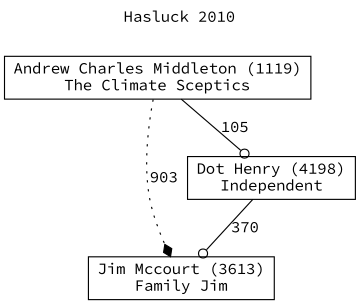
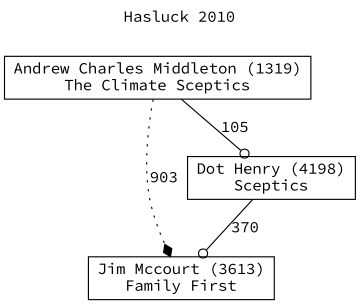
node "Andrew Charles Middleton (1119) The Climate Sceptics": label "Andrew Charles Middleton (1119) The Climate Sceptics" -> "Andrew Charles Middleton (1319) The Climate Sceptics"
node "Dot Henry (4198) Independent": label "Dot Henry (4198) Independent" -> "Dot Henry (4198) Sceptics"
node "Jim Mccourt (3613) Family Jim": label "Jim Mccourt (3613) Family Jim" -> "Jim Mccourt (3613) Family First"
